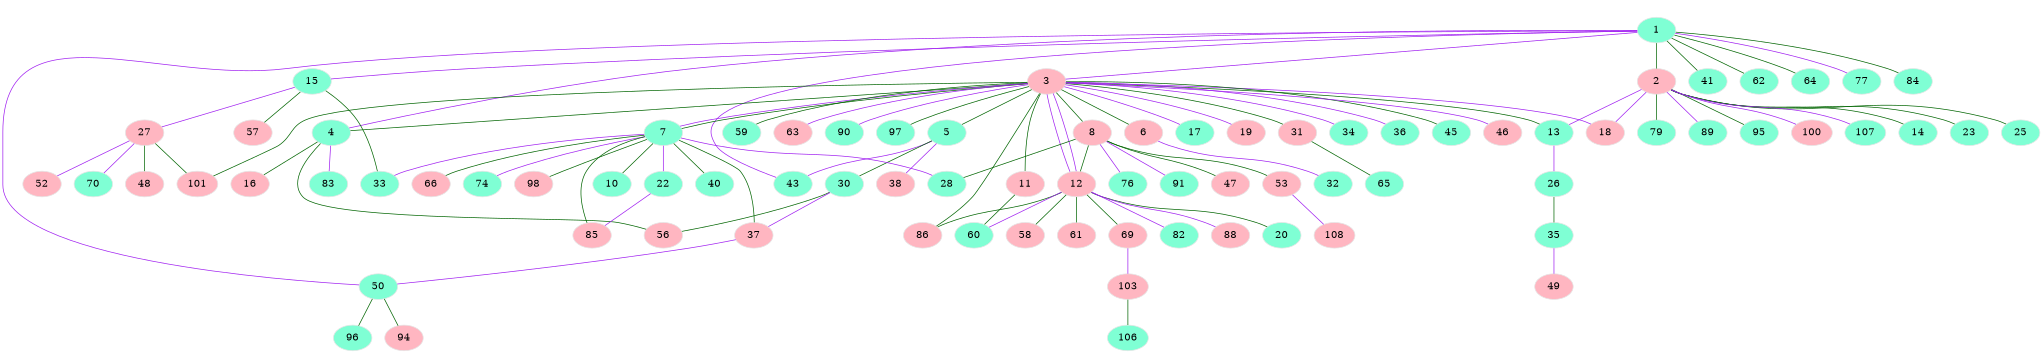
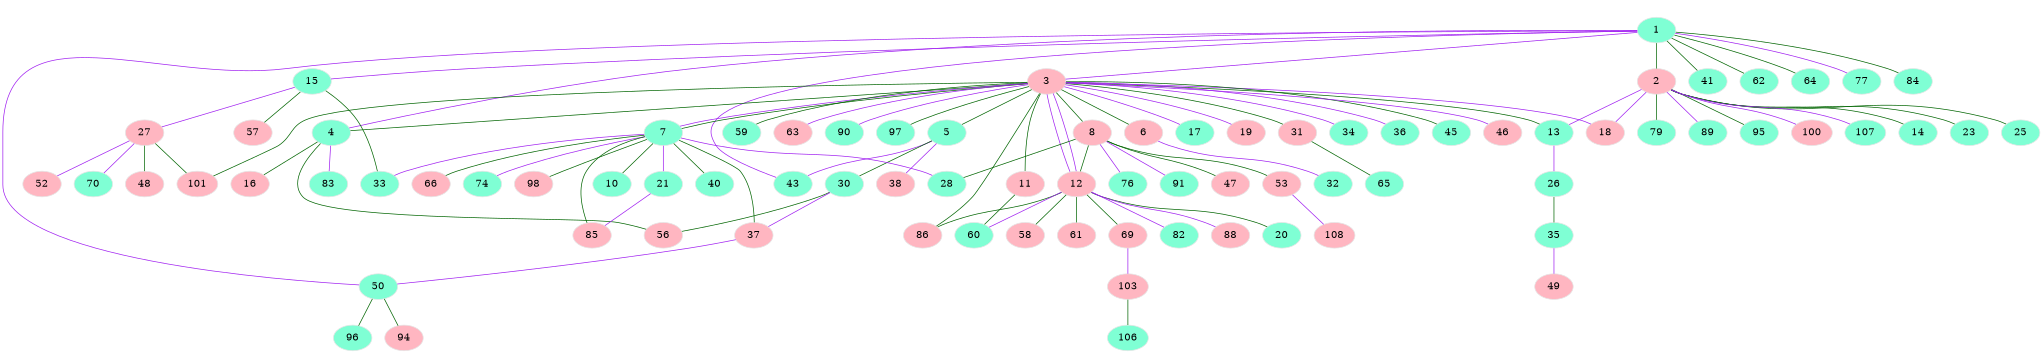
node "22": label "22" -> "21"
